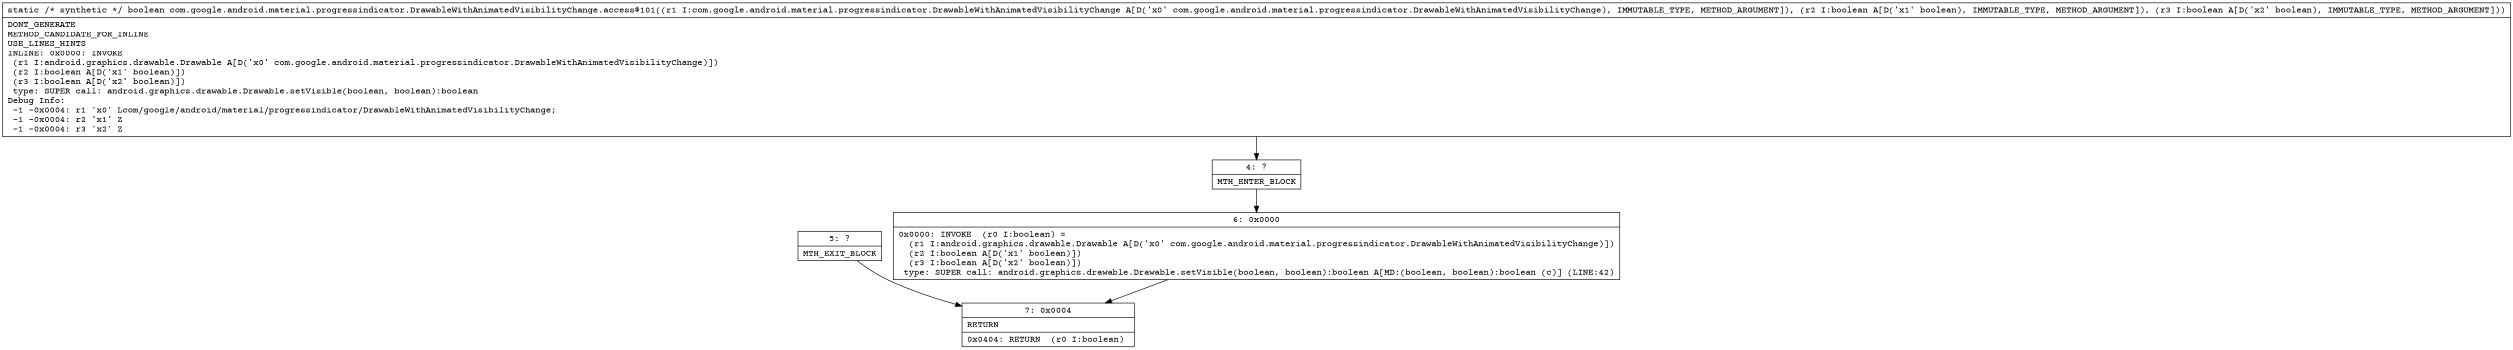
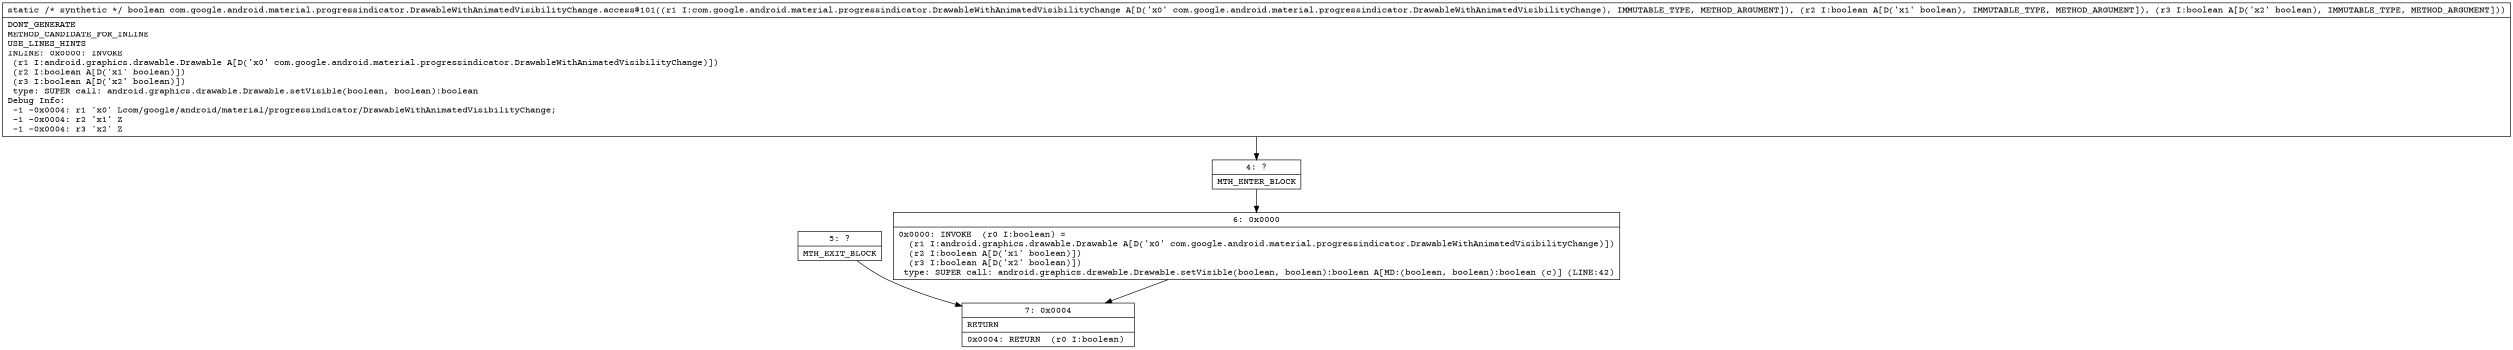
node "7: 0x0004": text "0x0404: RETURN  (r0 I:boolean)" -> "0x0004: RETURN  (r0 I:boolean)"
